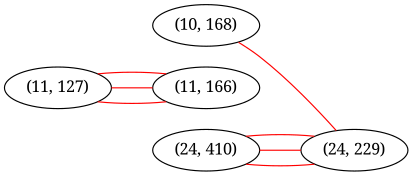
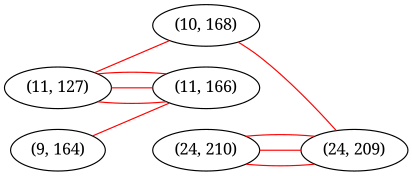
edge "(10, 168)" -- "(11, 127)": added
node "(9, 164)": added
node "(24, 410)": label "(24, 410)" -> "(24, 210)"
node "(24, 229)": label "(24, 229)" -> "(24, 209)"
